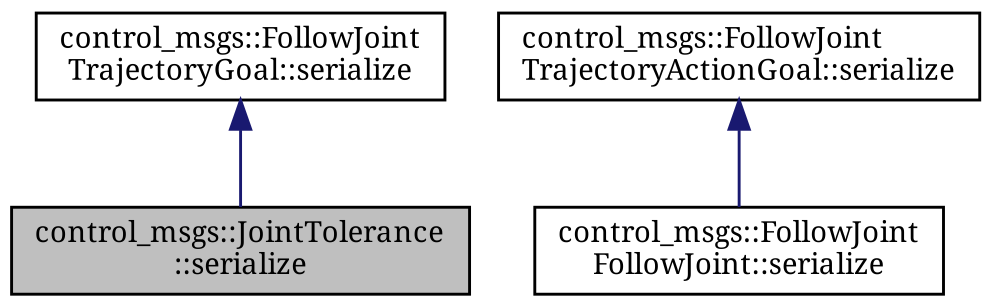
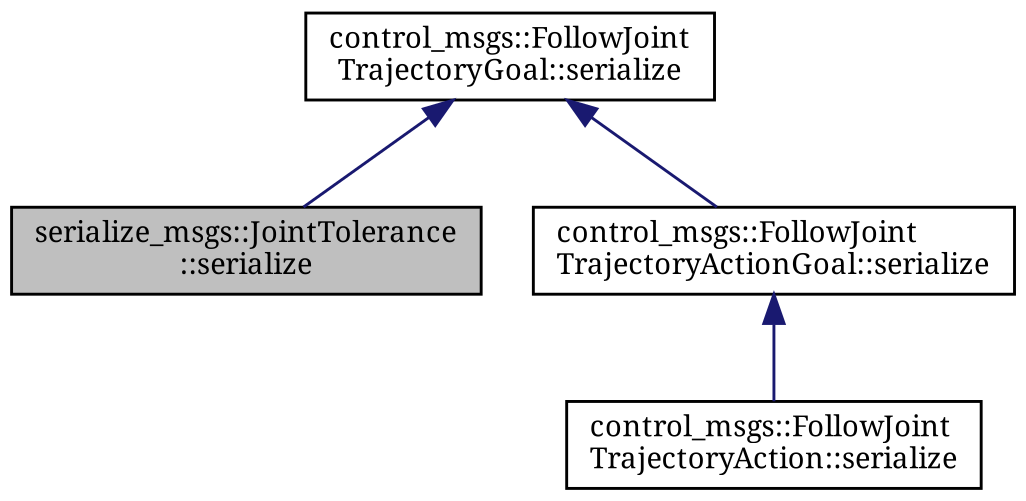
edge "control_msgs::FollowJoint TrajectoryActionGoal::serialize" -> "control_msgs::FollowJoint TrajectoryGoal::serialize": added
node "control_msgs::JointTolerance ::serialize": label "control_msgs::JointTolerance ::serialize" -> "serialize_msgs::JointTolerance ::serialize"
node "control_msgs::FollowJoint FollowJoint::serialize": label "control_msgs::FollowJoint FollowJoint::serialize" -> "control_msgs::FollowJoint TrajectoryAction::serialize"
